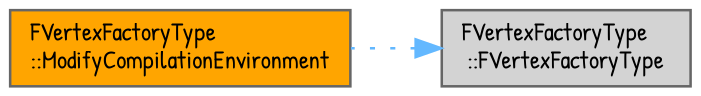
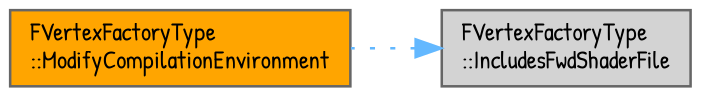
node "FVertexFactoryType ::FVertexFactoryType": label "FVertexFactoryType ::FVertexFactoryType" -> "FVertexFactoryType ::IncludesFwdShaderFile"
